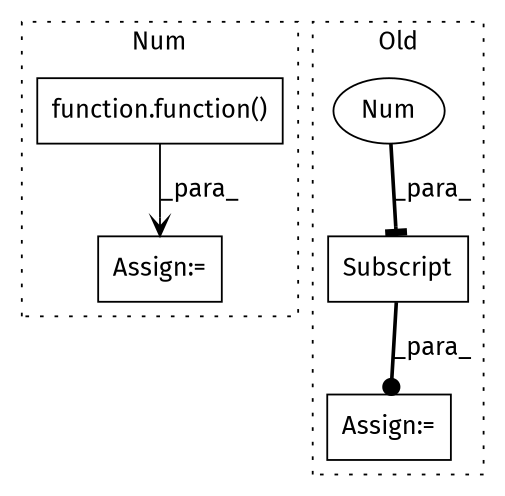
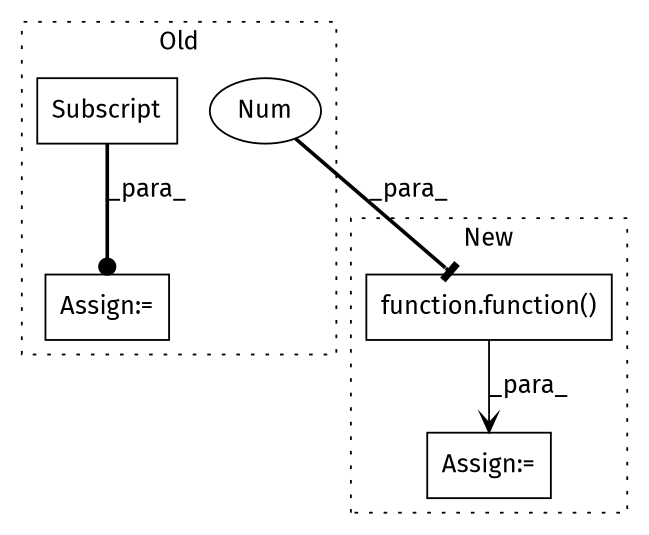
cluster "Num": label "Num" -> "New"
edge "Num" -> "Subscript": now "Num" -> "function.function()"
